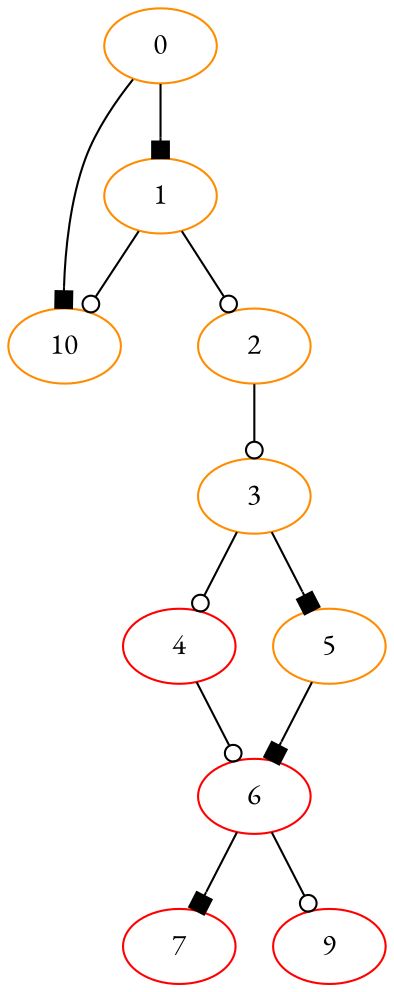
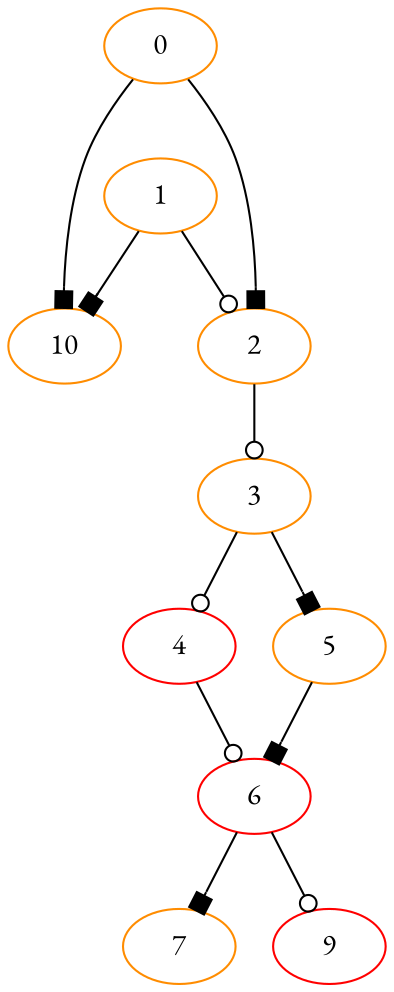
edge "0" -> "1": now "0" -> "2"
edge "1" -> "10": arrowhead odot -> box
node "7": color red -> darkorange
